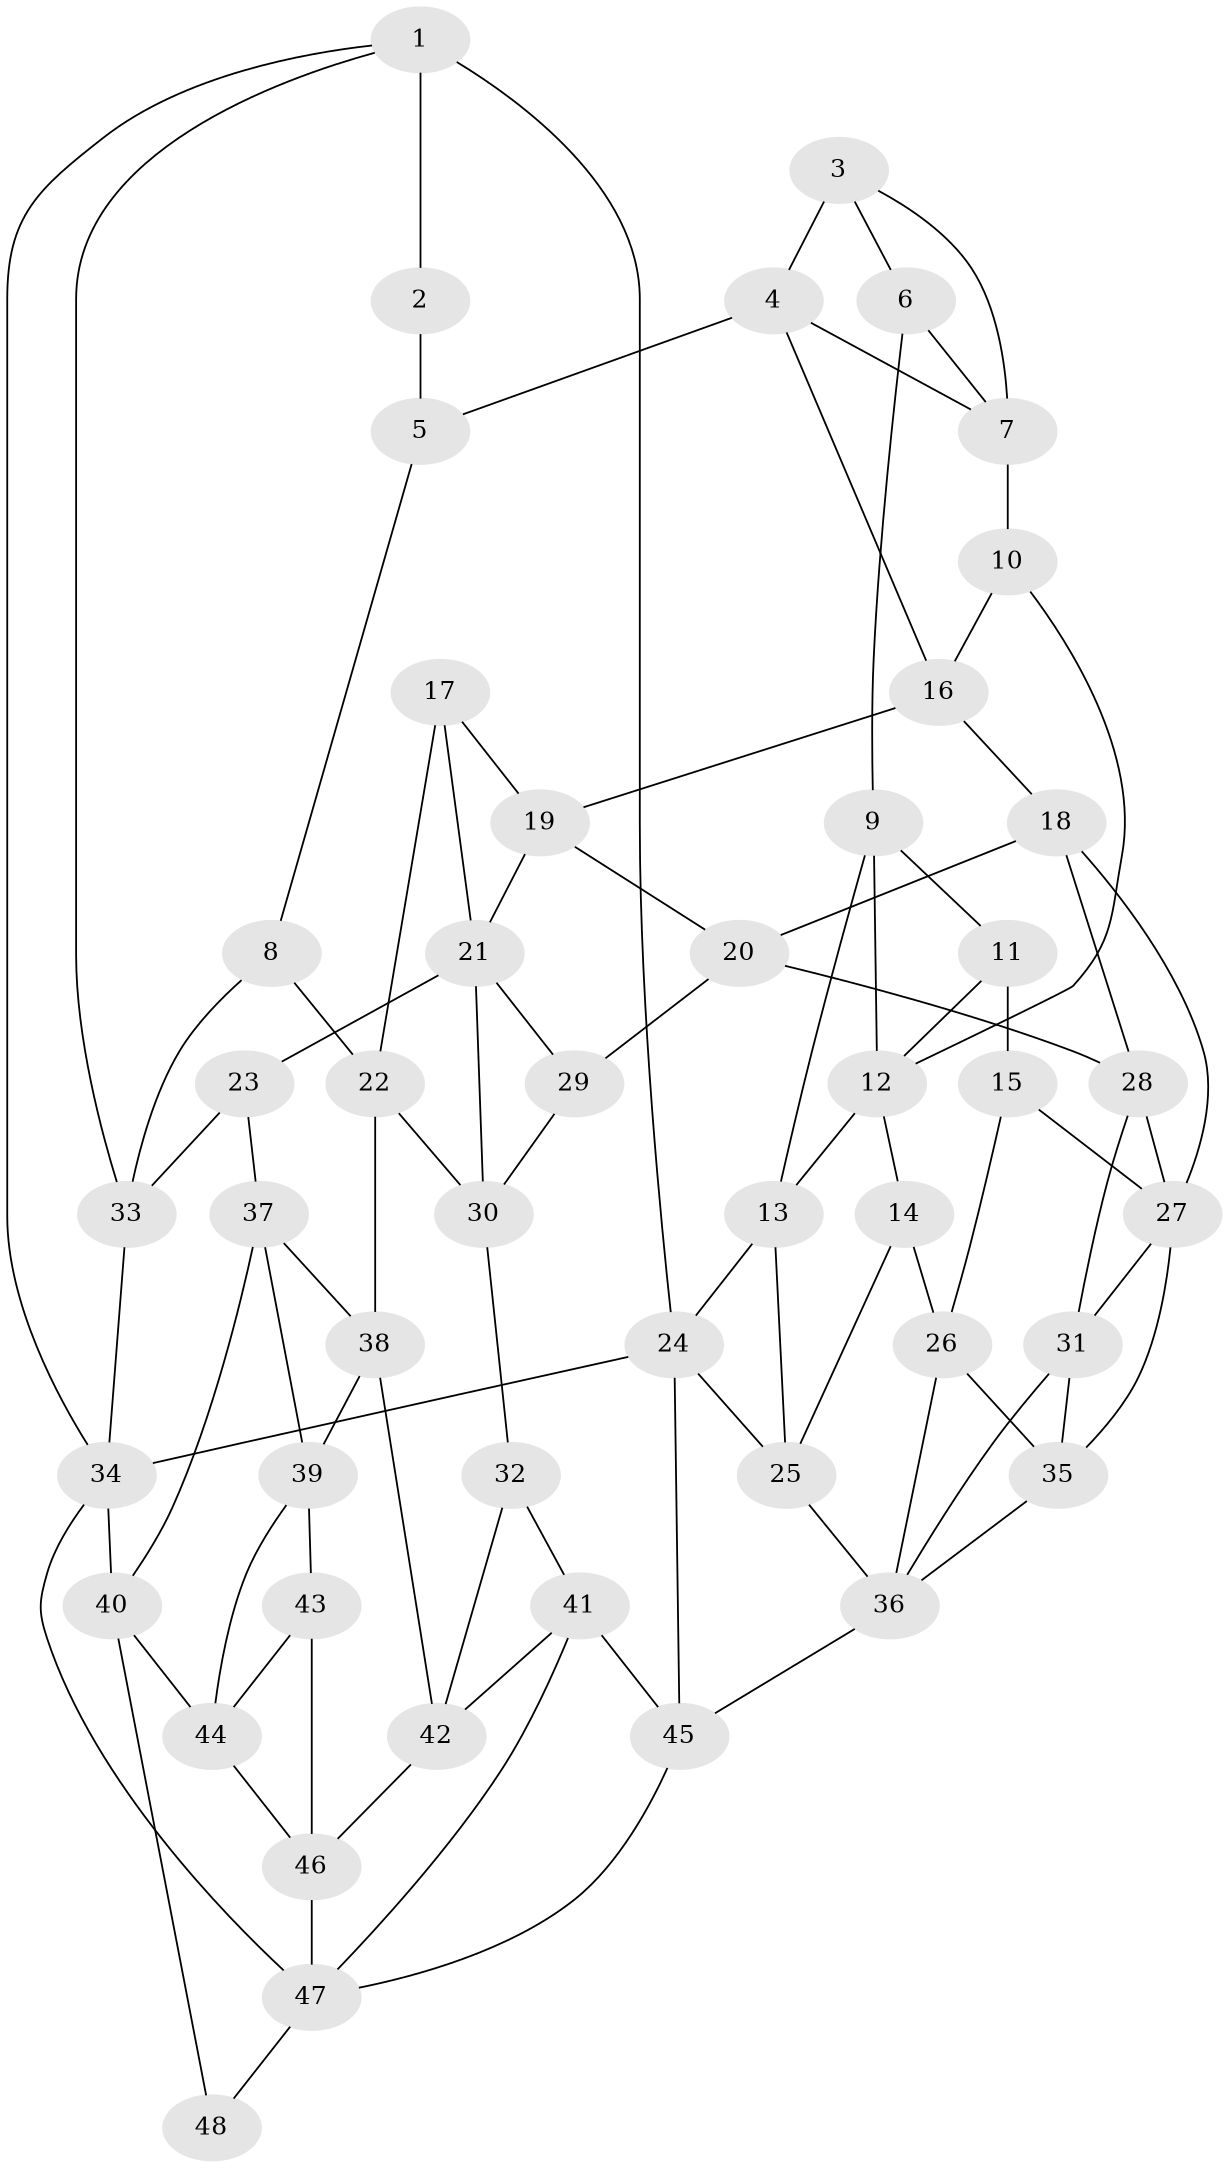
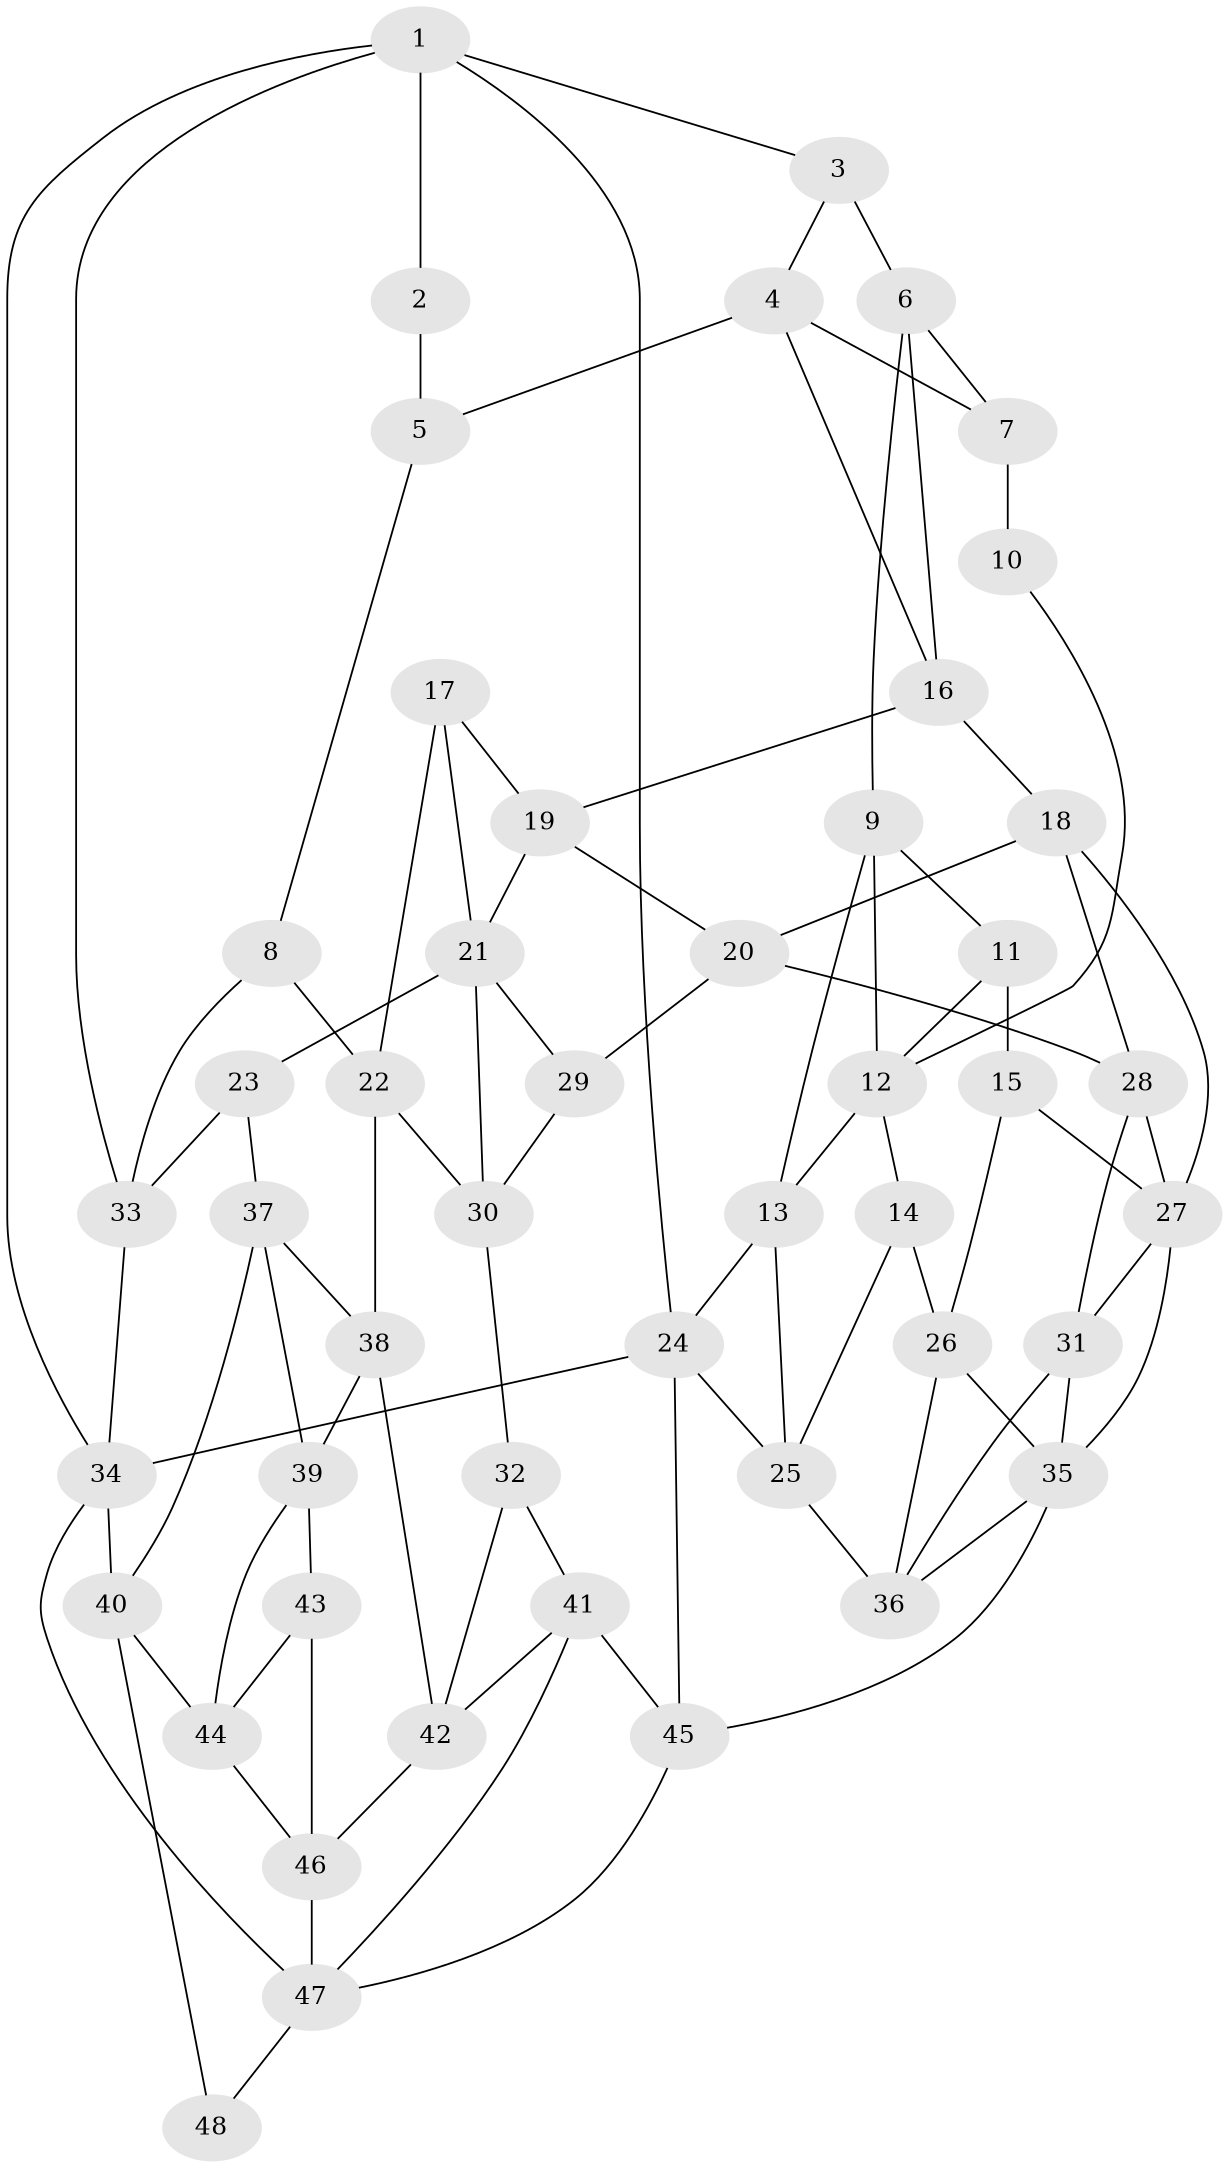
edge "3" -- "7": now "3" -- "1"
edge "10" -- "16": now "6" -- "16"
edge "36" -- "45": now "35" -- "45"
